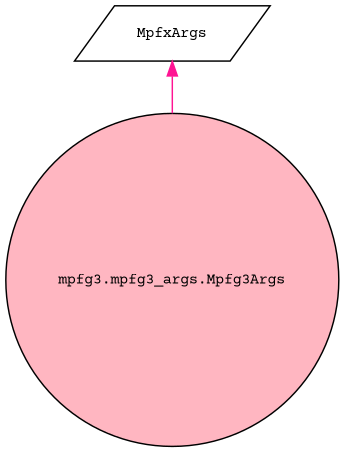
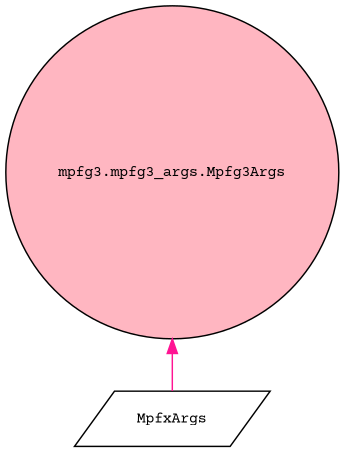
edge "mpfg3.mpfg3_args.Mpfg3Args" -> "MpfxArgs": reversed
